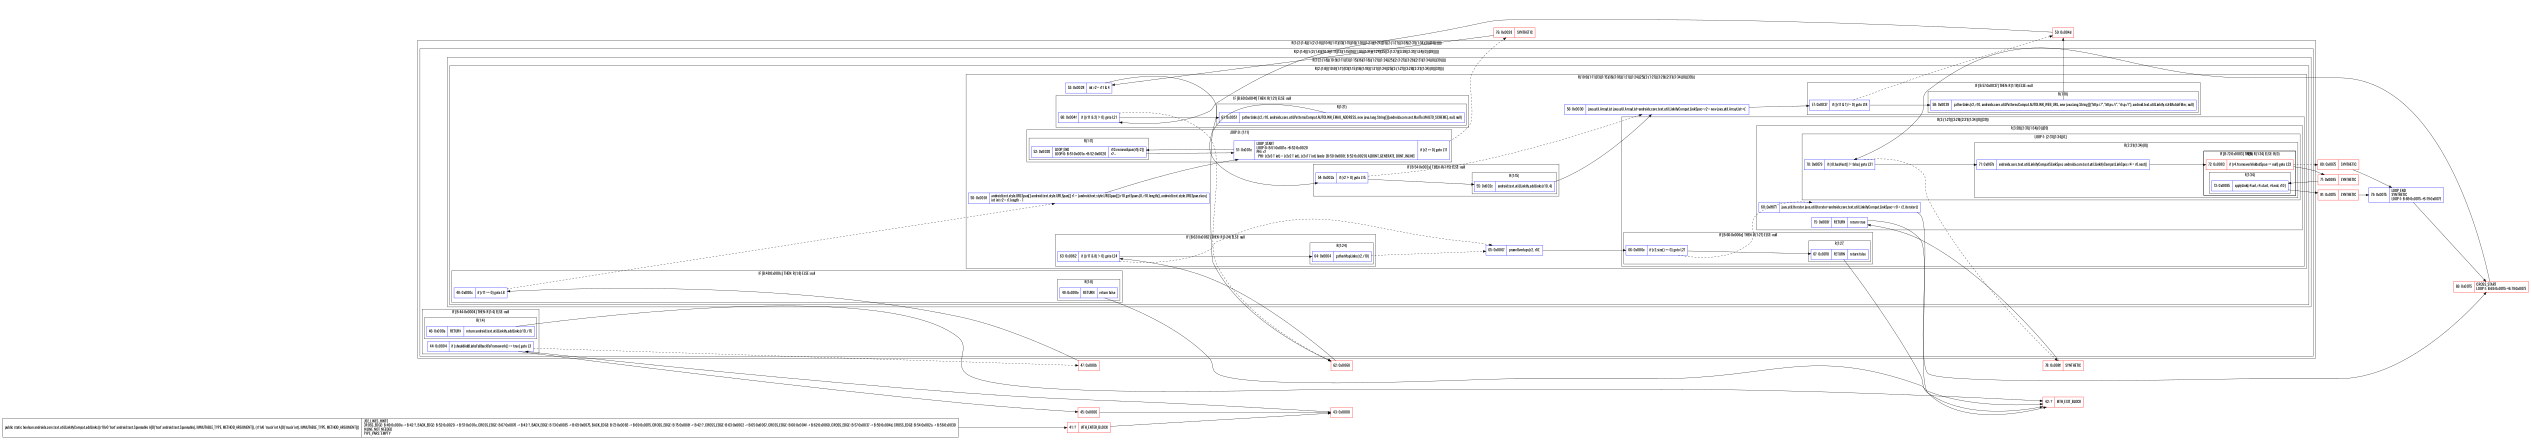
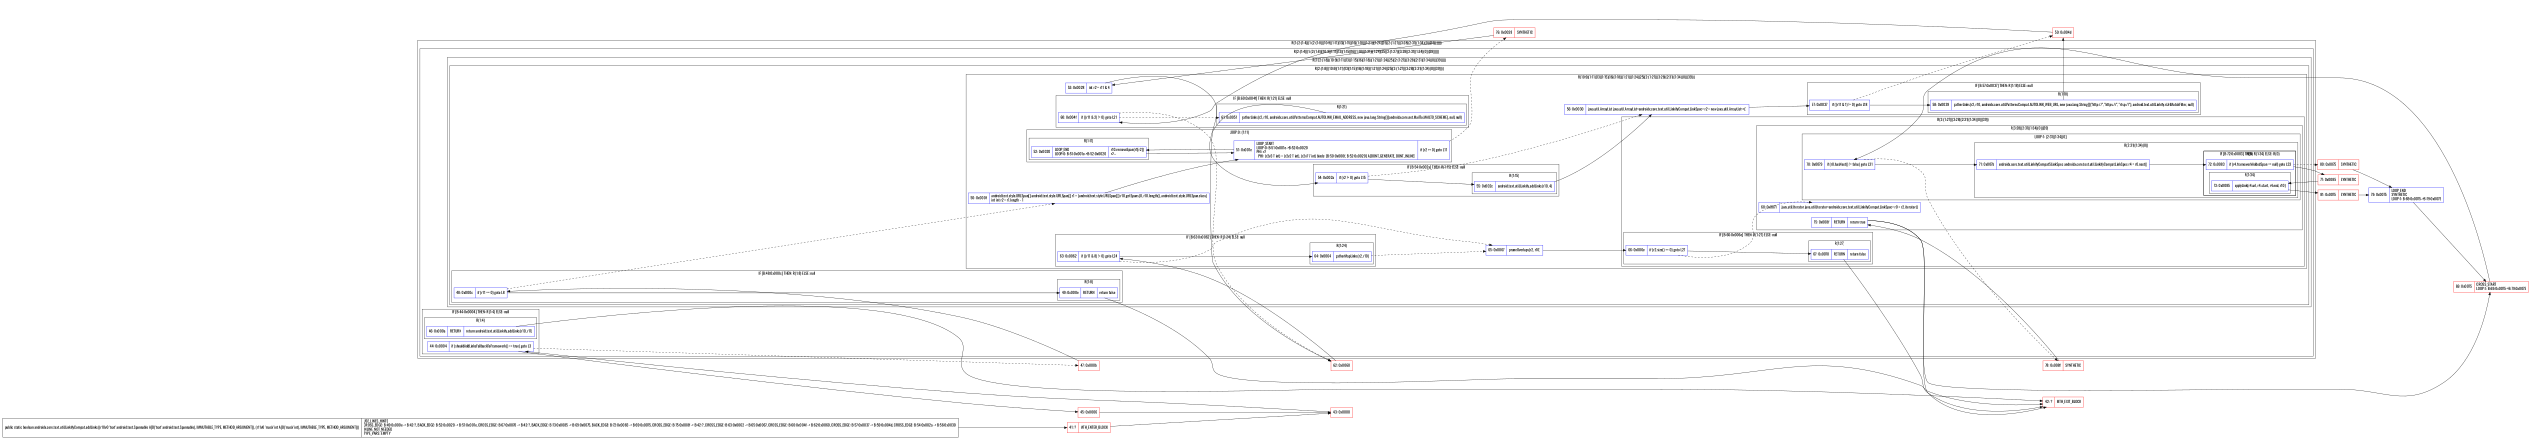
edge "60: 0x004f" -> "61: 0x0051": style solid -> dashed
node "72: 0x0083": color red -> blue
edge "48: 0x000c" -> "49: 0x000e": added
edge "68: 0x0071" -> "69: 0x0075": now "75: 0x008f" -> "69: 0x0075"
